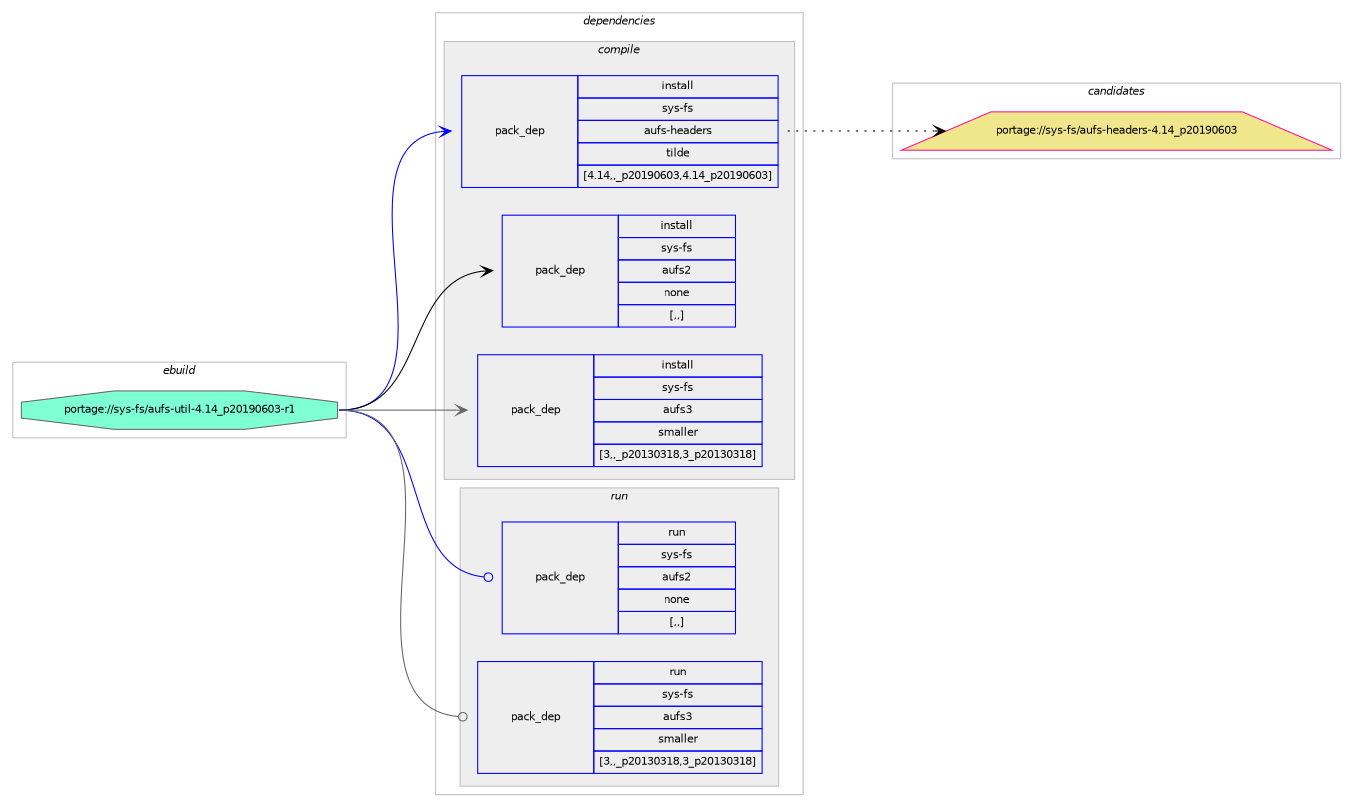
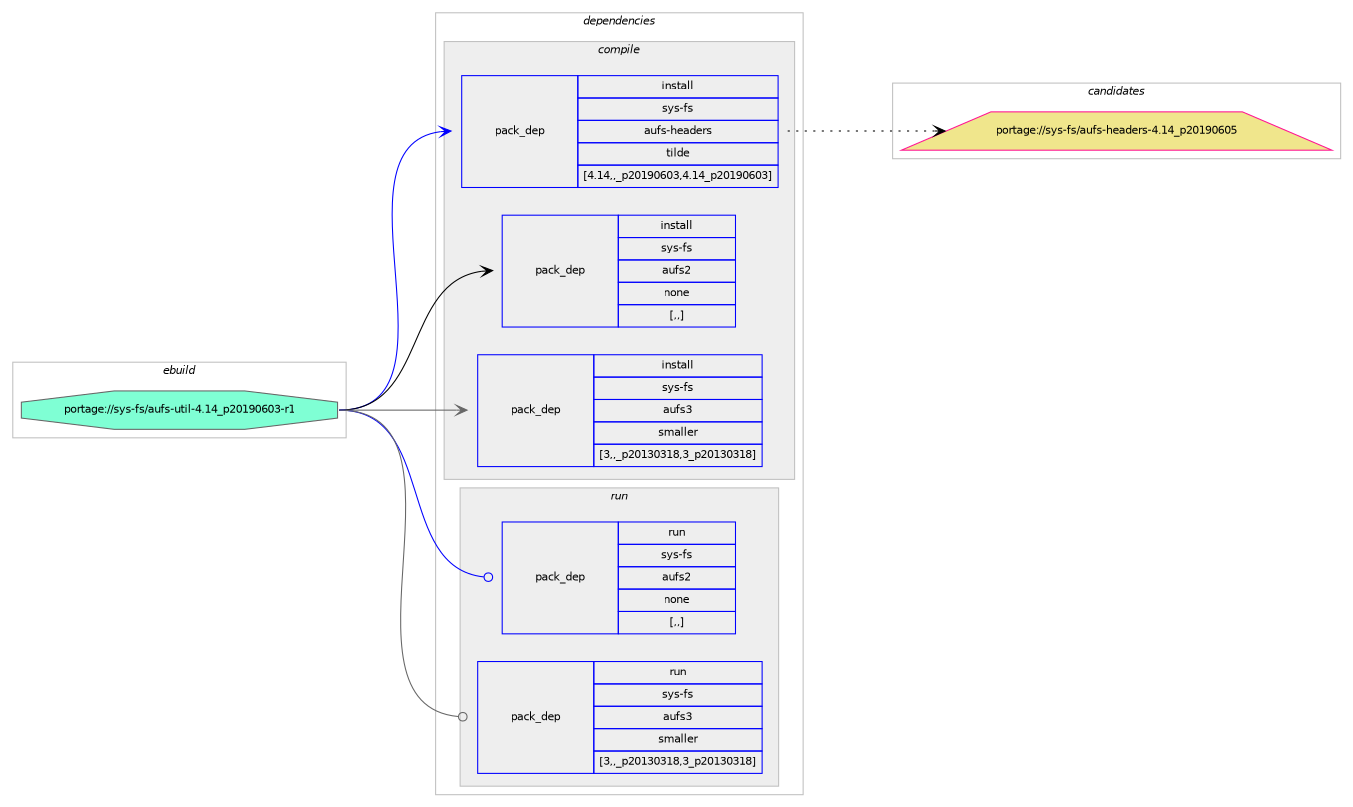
node "portage://sys-fs/aufs-headers-4.14_p20190603": label "portage://sys-fs/aufs-headers-4.14_p20190603" -> "portage://sys-fs/aufs-headers-4.14_p20190605"
